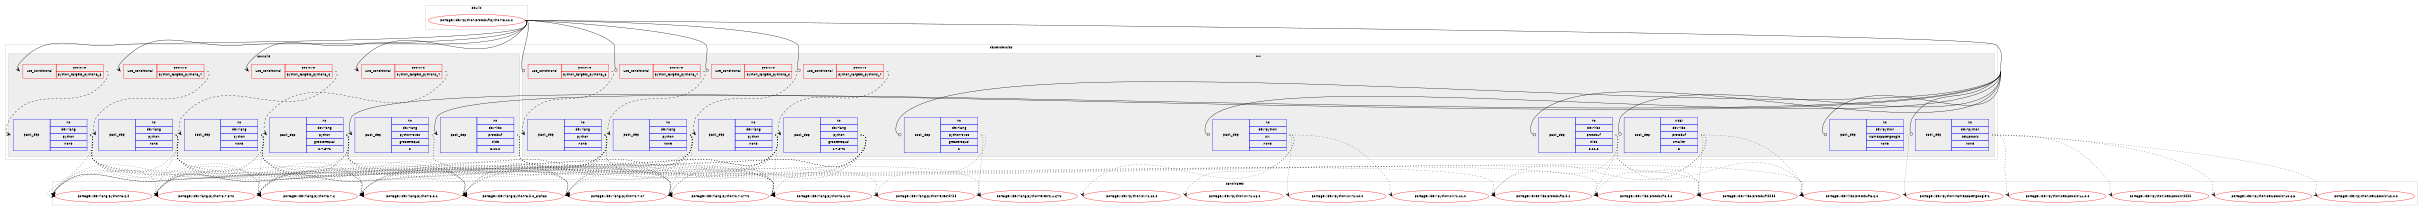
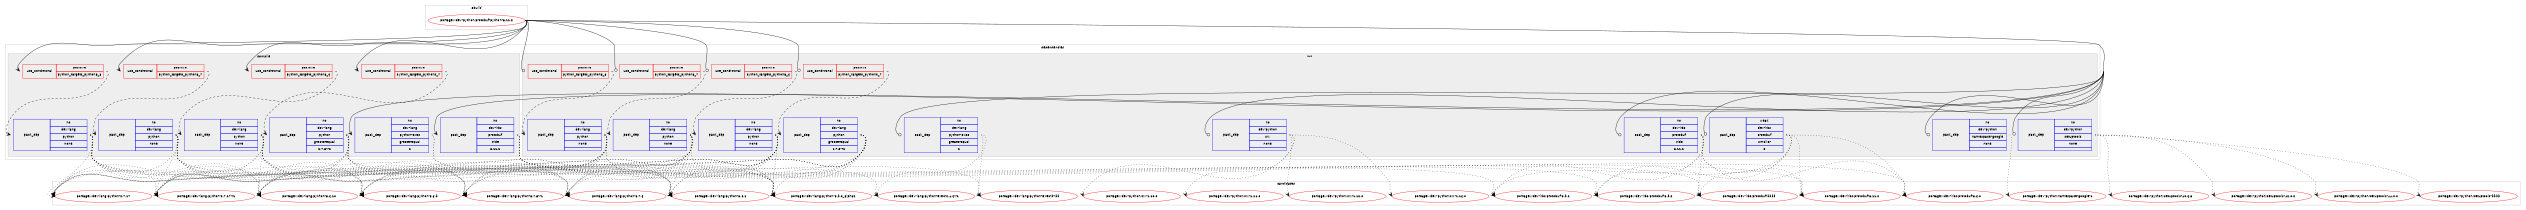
node "portage://exec-libs/protobuf-3.9.1": label "portage://exec-libs/protobuf-3.9.1" -> "portage://dev-libs/protobuf-3.9.1"
node "portage://dev-libs/protobuf-3.11.2": added
